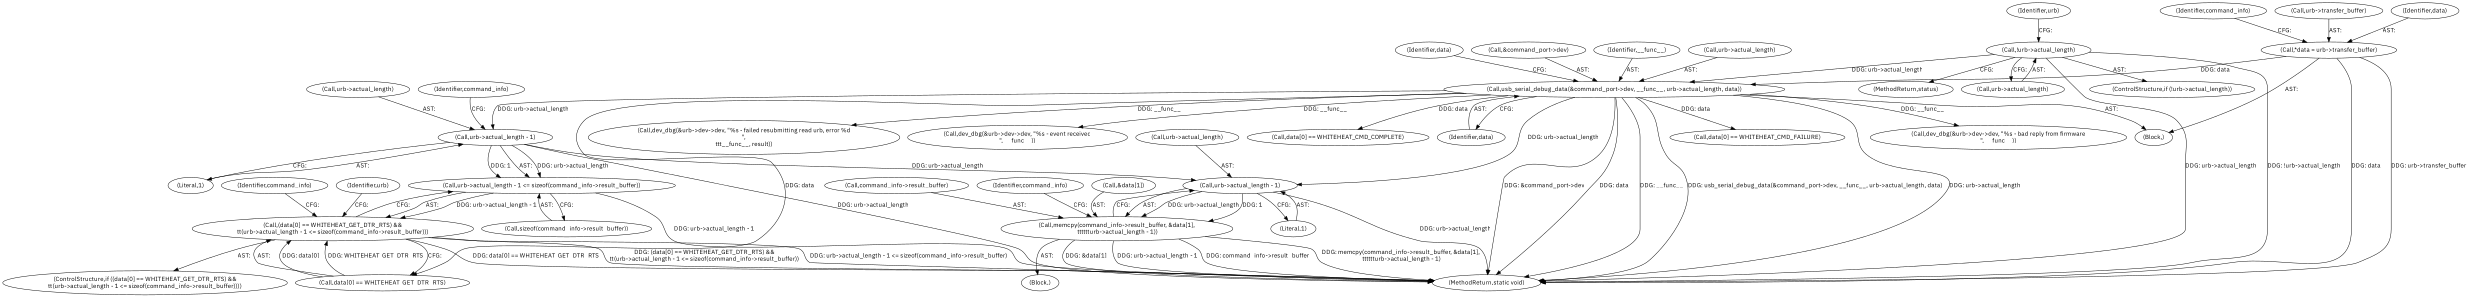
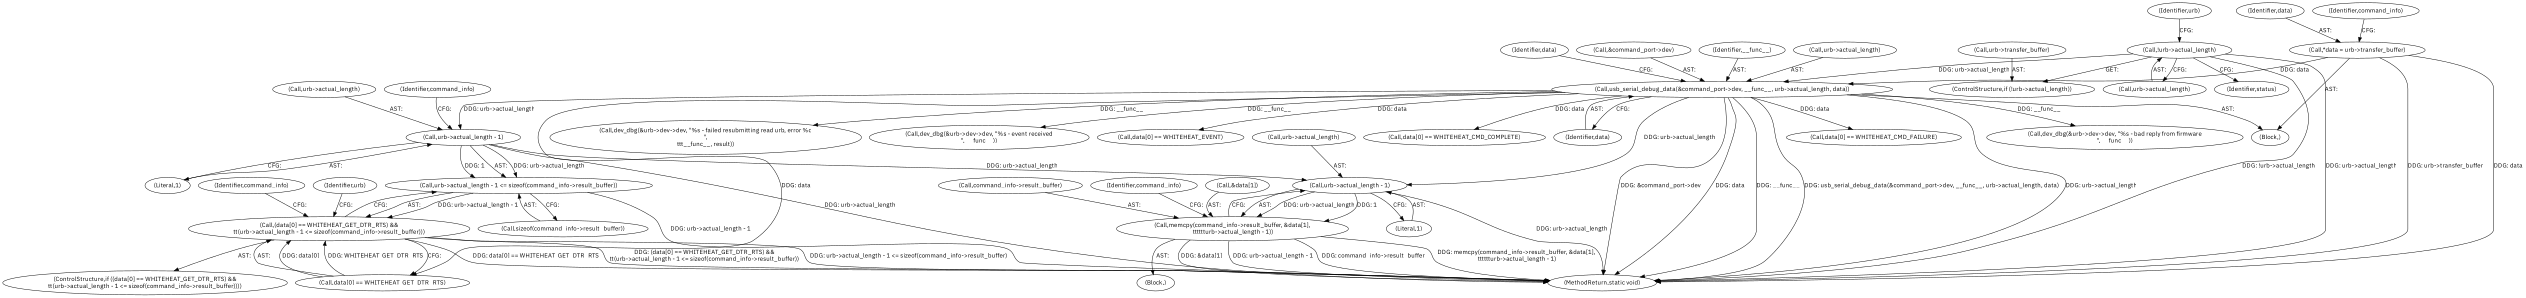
edge "(Call,urb->transfer_buffer)" -> "(Call,*data = urb->transfer_buffer)": now "(Call,urb->transfer_buffer)" -> "(ControlStructure,if (!urb->actual_length))"
edge "(Call,!urb->actual_length)" -> "(ControlStructure,if (!urb->actual_length))": label "AST: " -> "GET: "
node "(MethodReturn,status)": label "(MethodReturn,status)" -> "(Identifier,status)"
node "(Call,data[0] == WHITEHEAT_EVENT)": added
